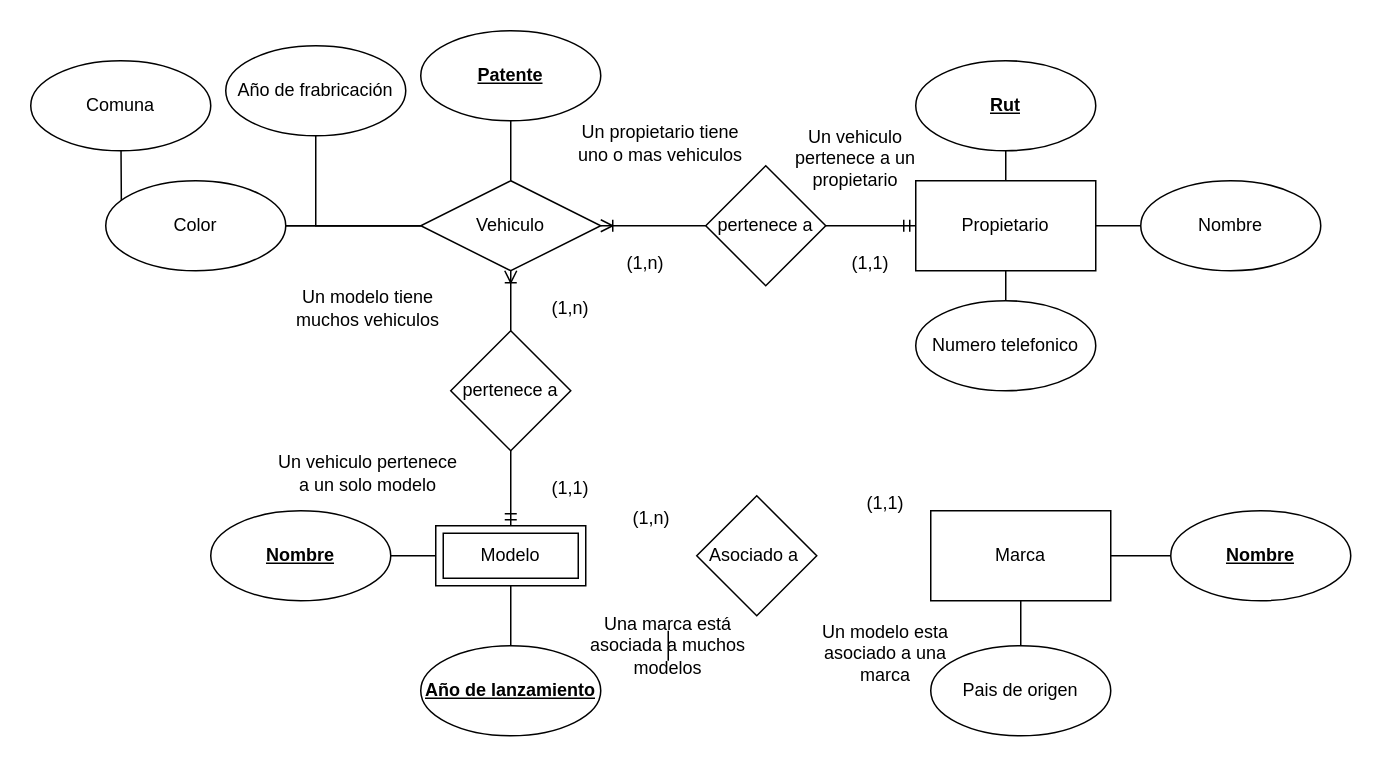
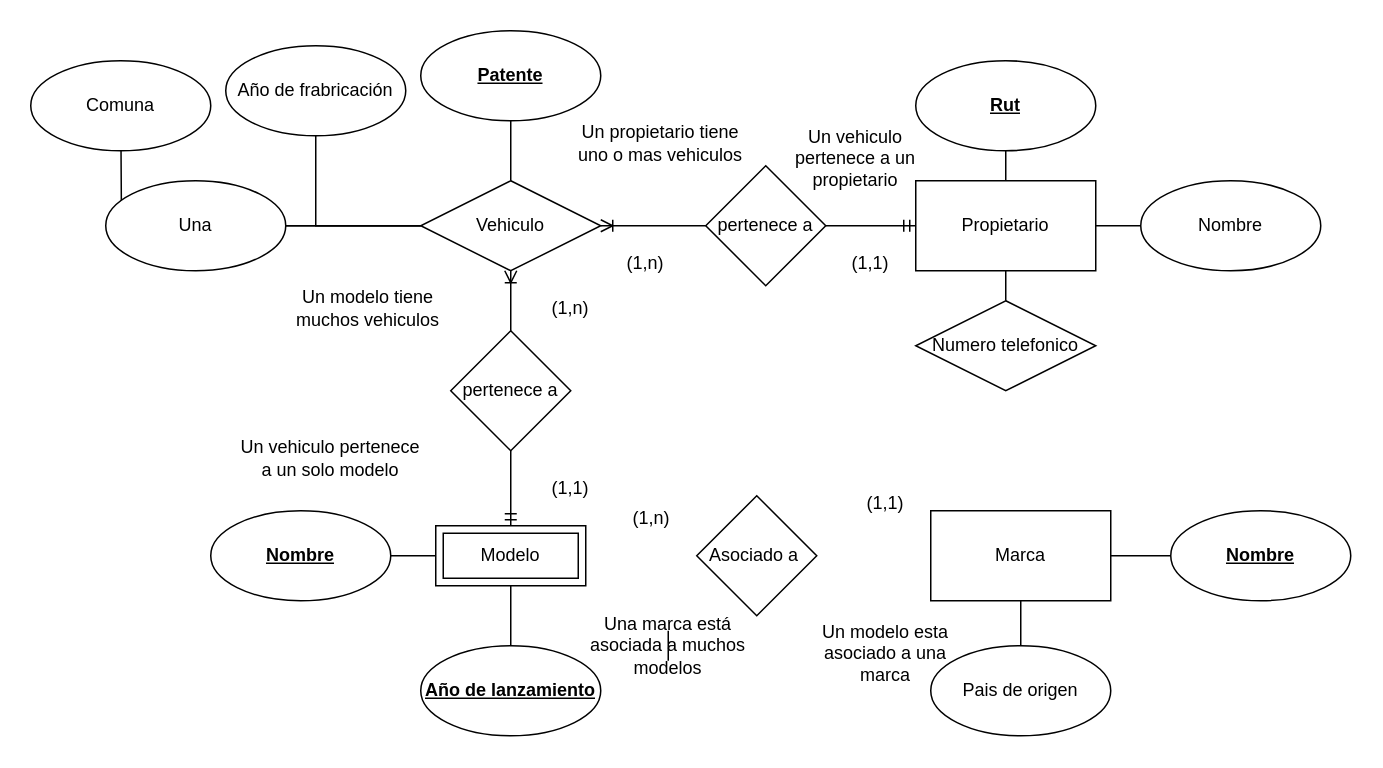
node "Color": label "Color" -> "Una"
node "Numero telefonico": shape ellipse -> diamond
node "Un vehiculo pertenece a un solo modelo": moved (368, 473) -> (331, 458)
